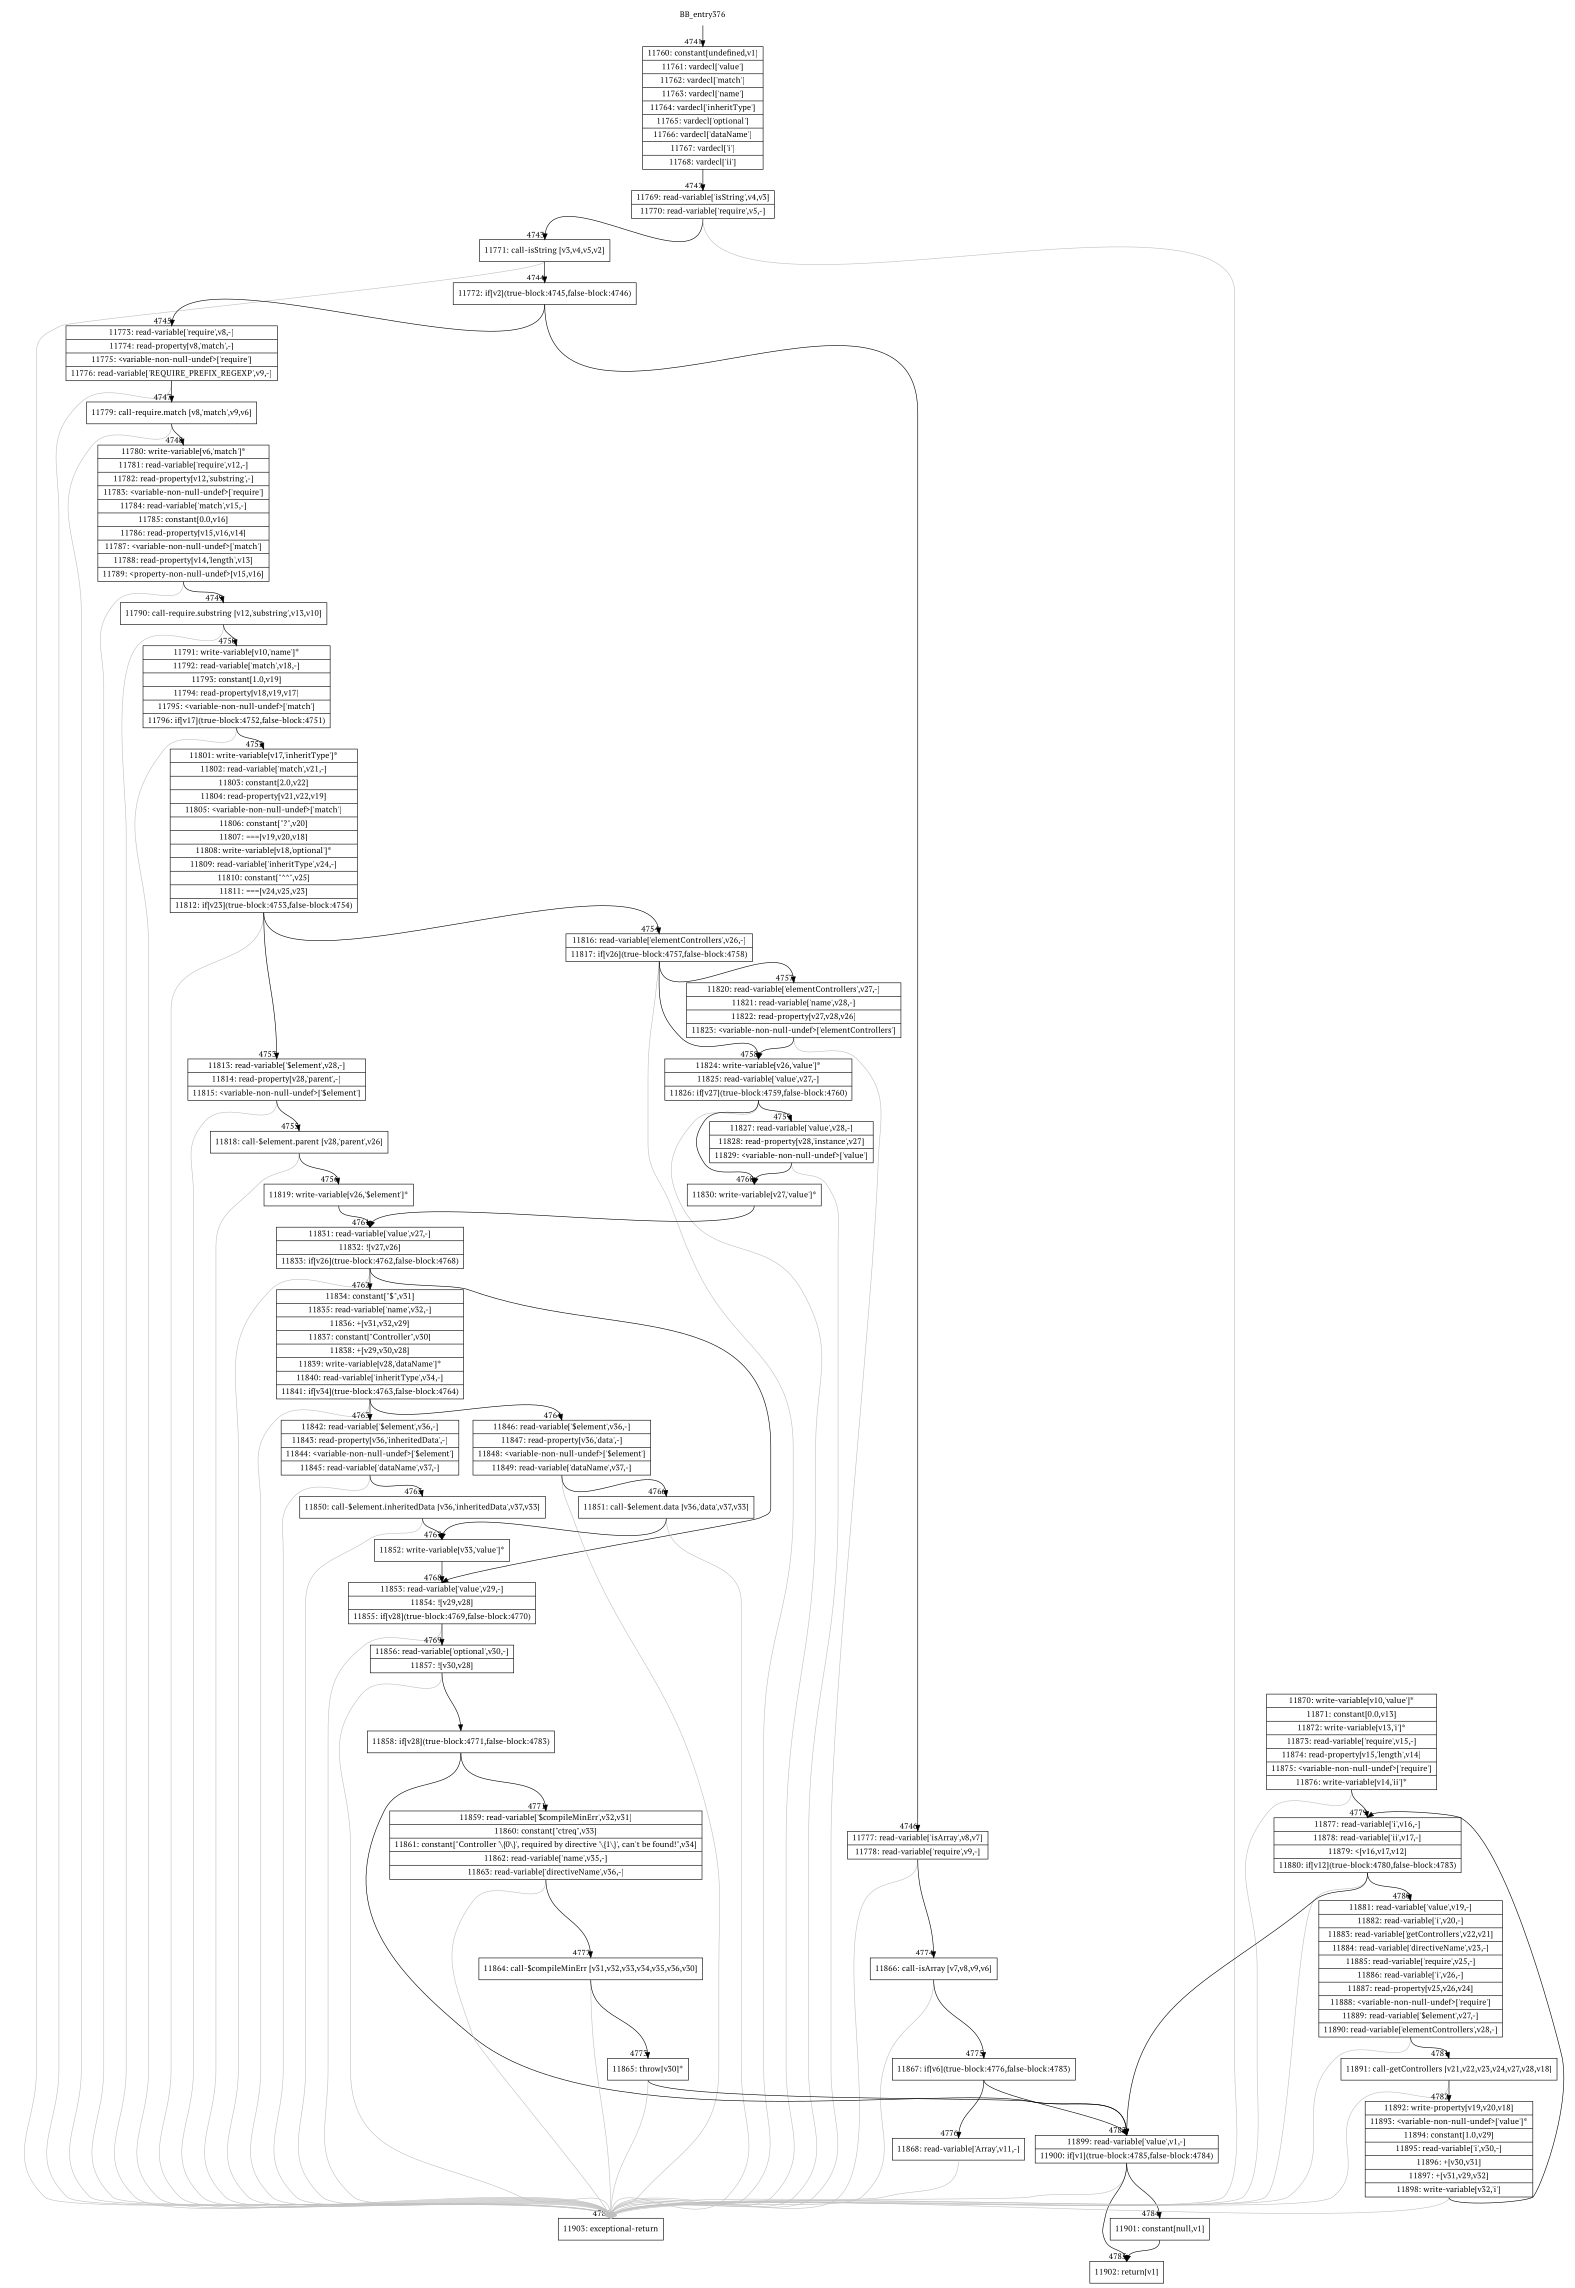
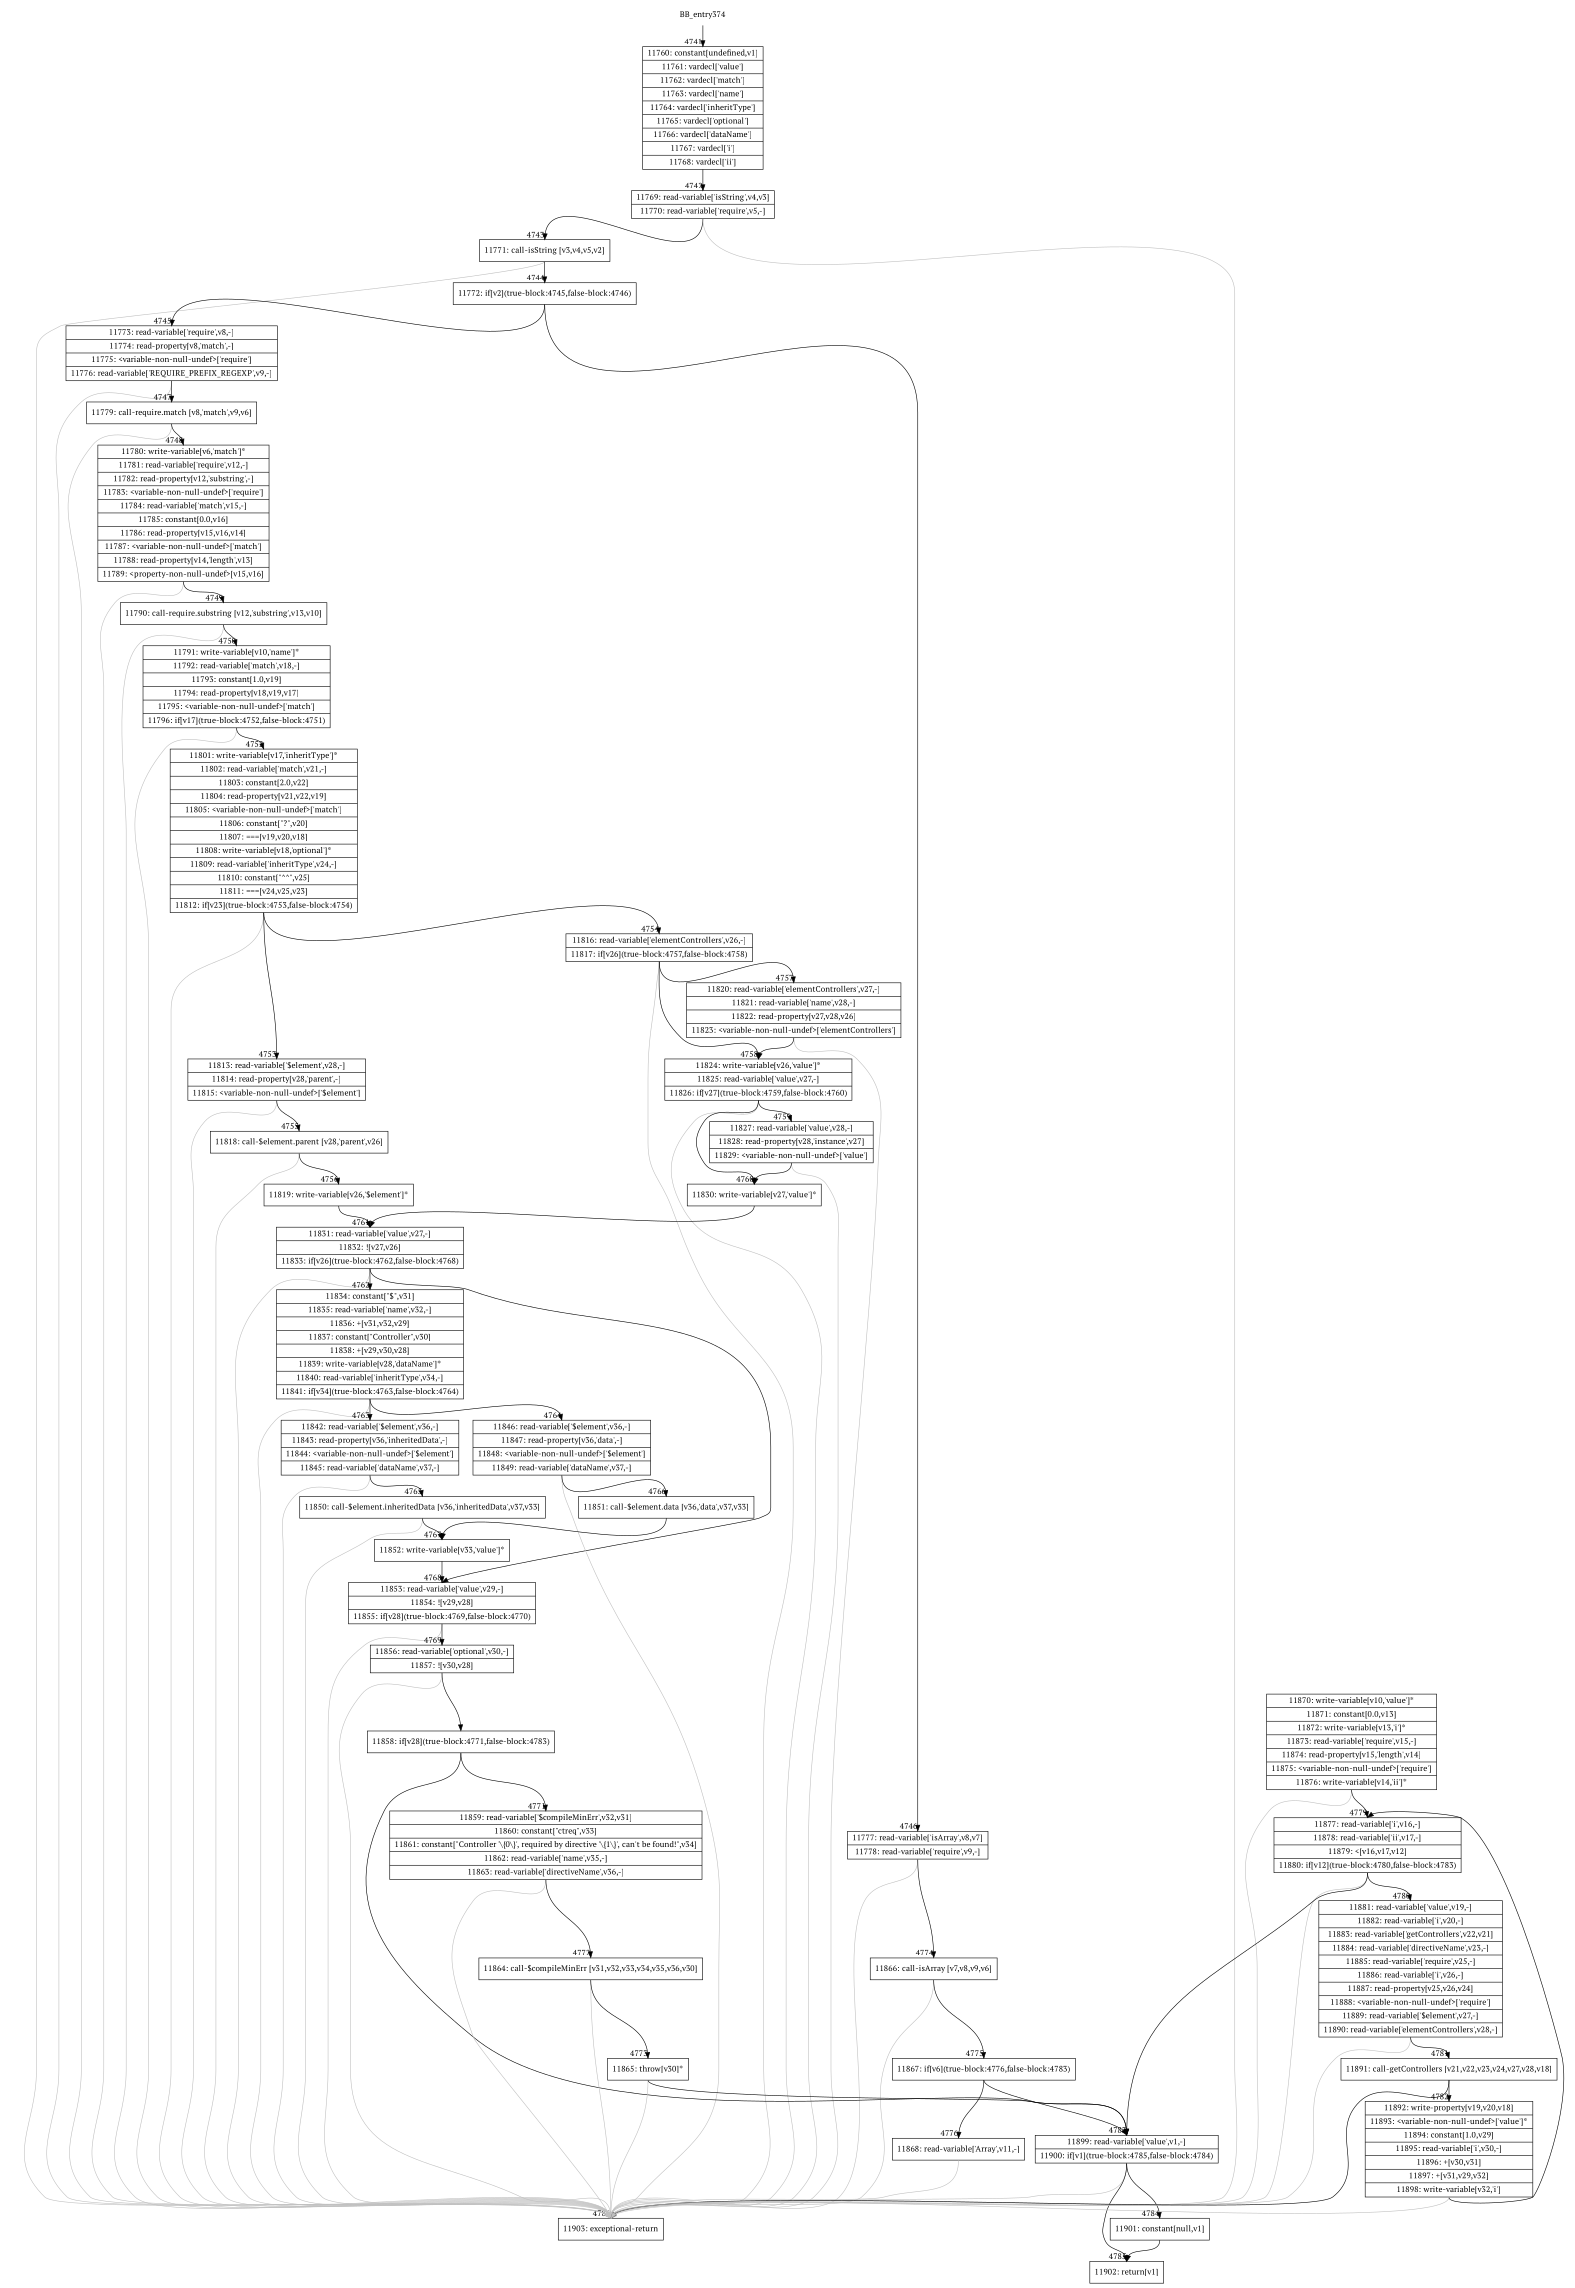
node "BB_entry376": label "BB_entry376" -> "BB_entry374"
edge "11851: call-$element.data [v36,'data',v37,v33]" -> "11903: exceptional-return": removed
edge "11891: call-getControllers [v21,v22,v23,v24,v27,v28,v18]" -> "11903: exceptional-return": color gray -> black
